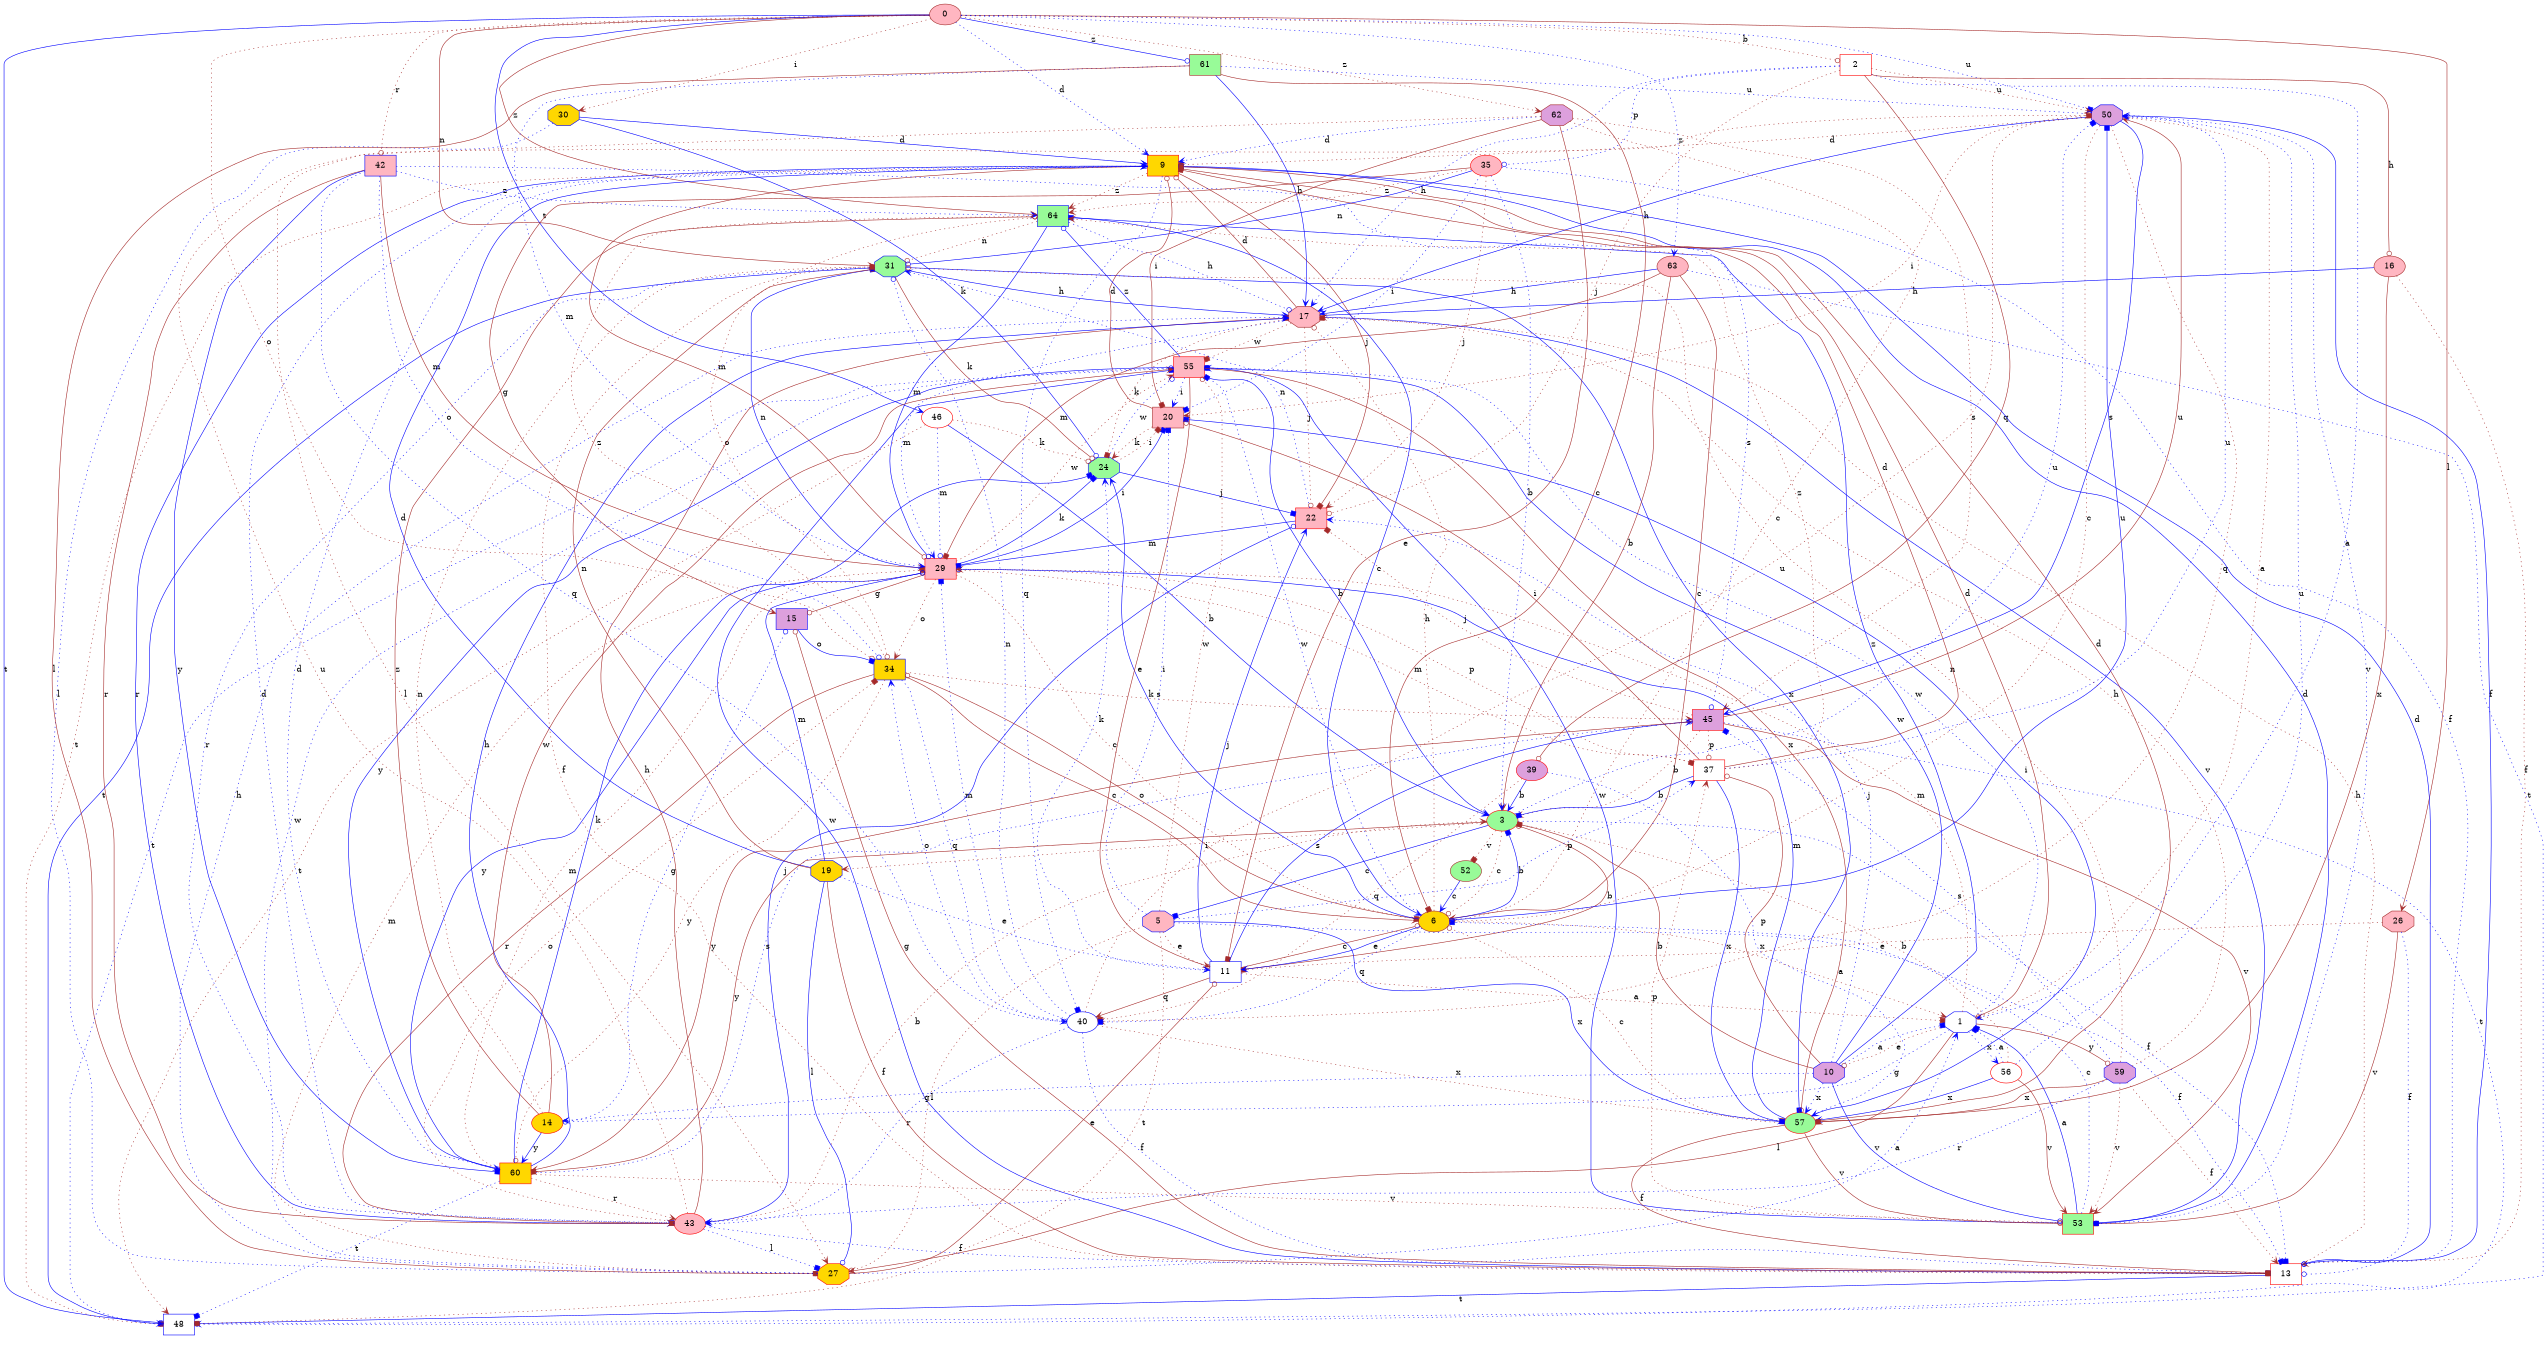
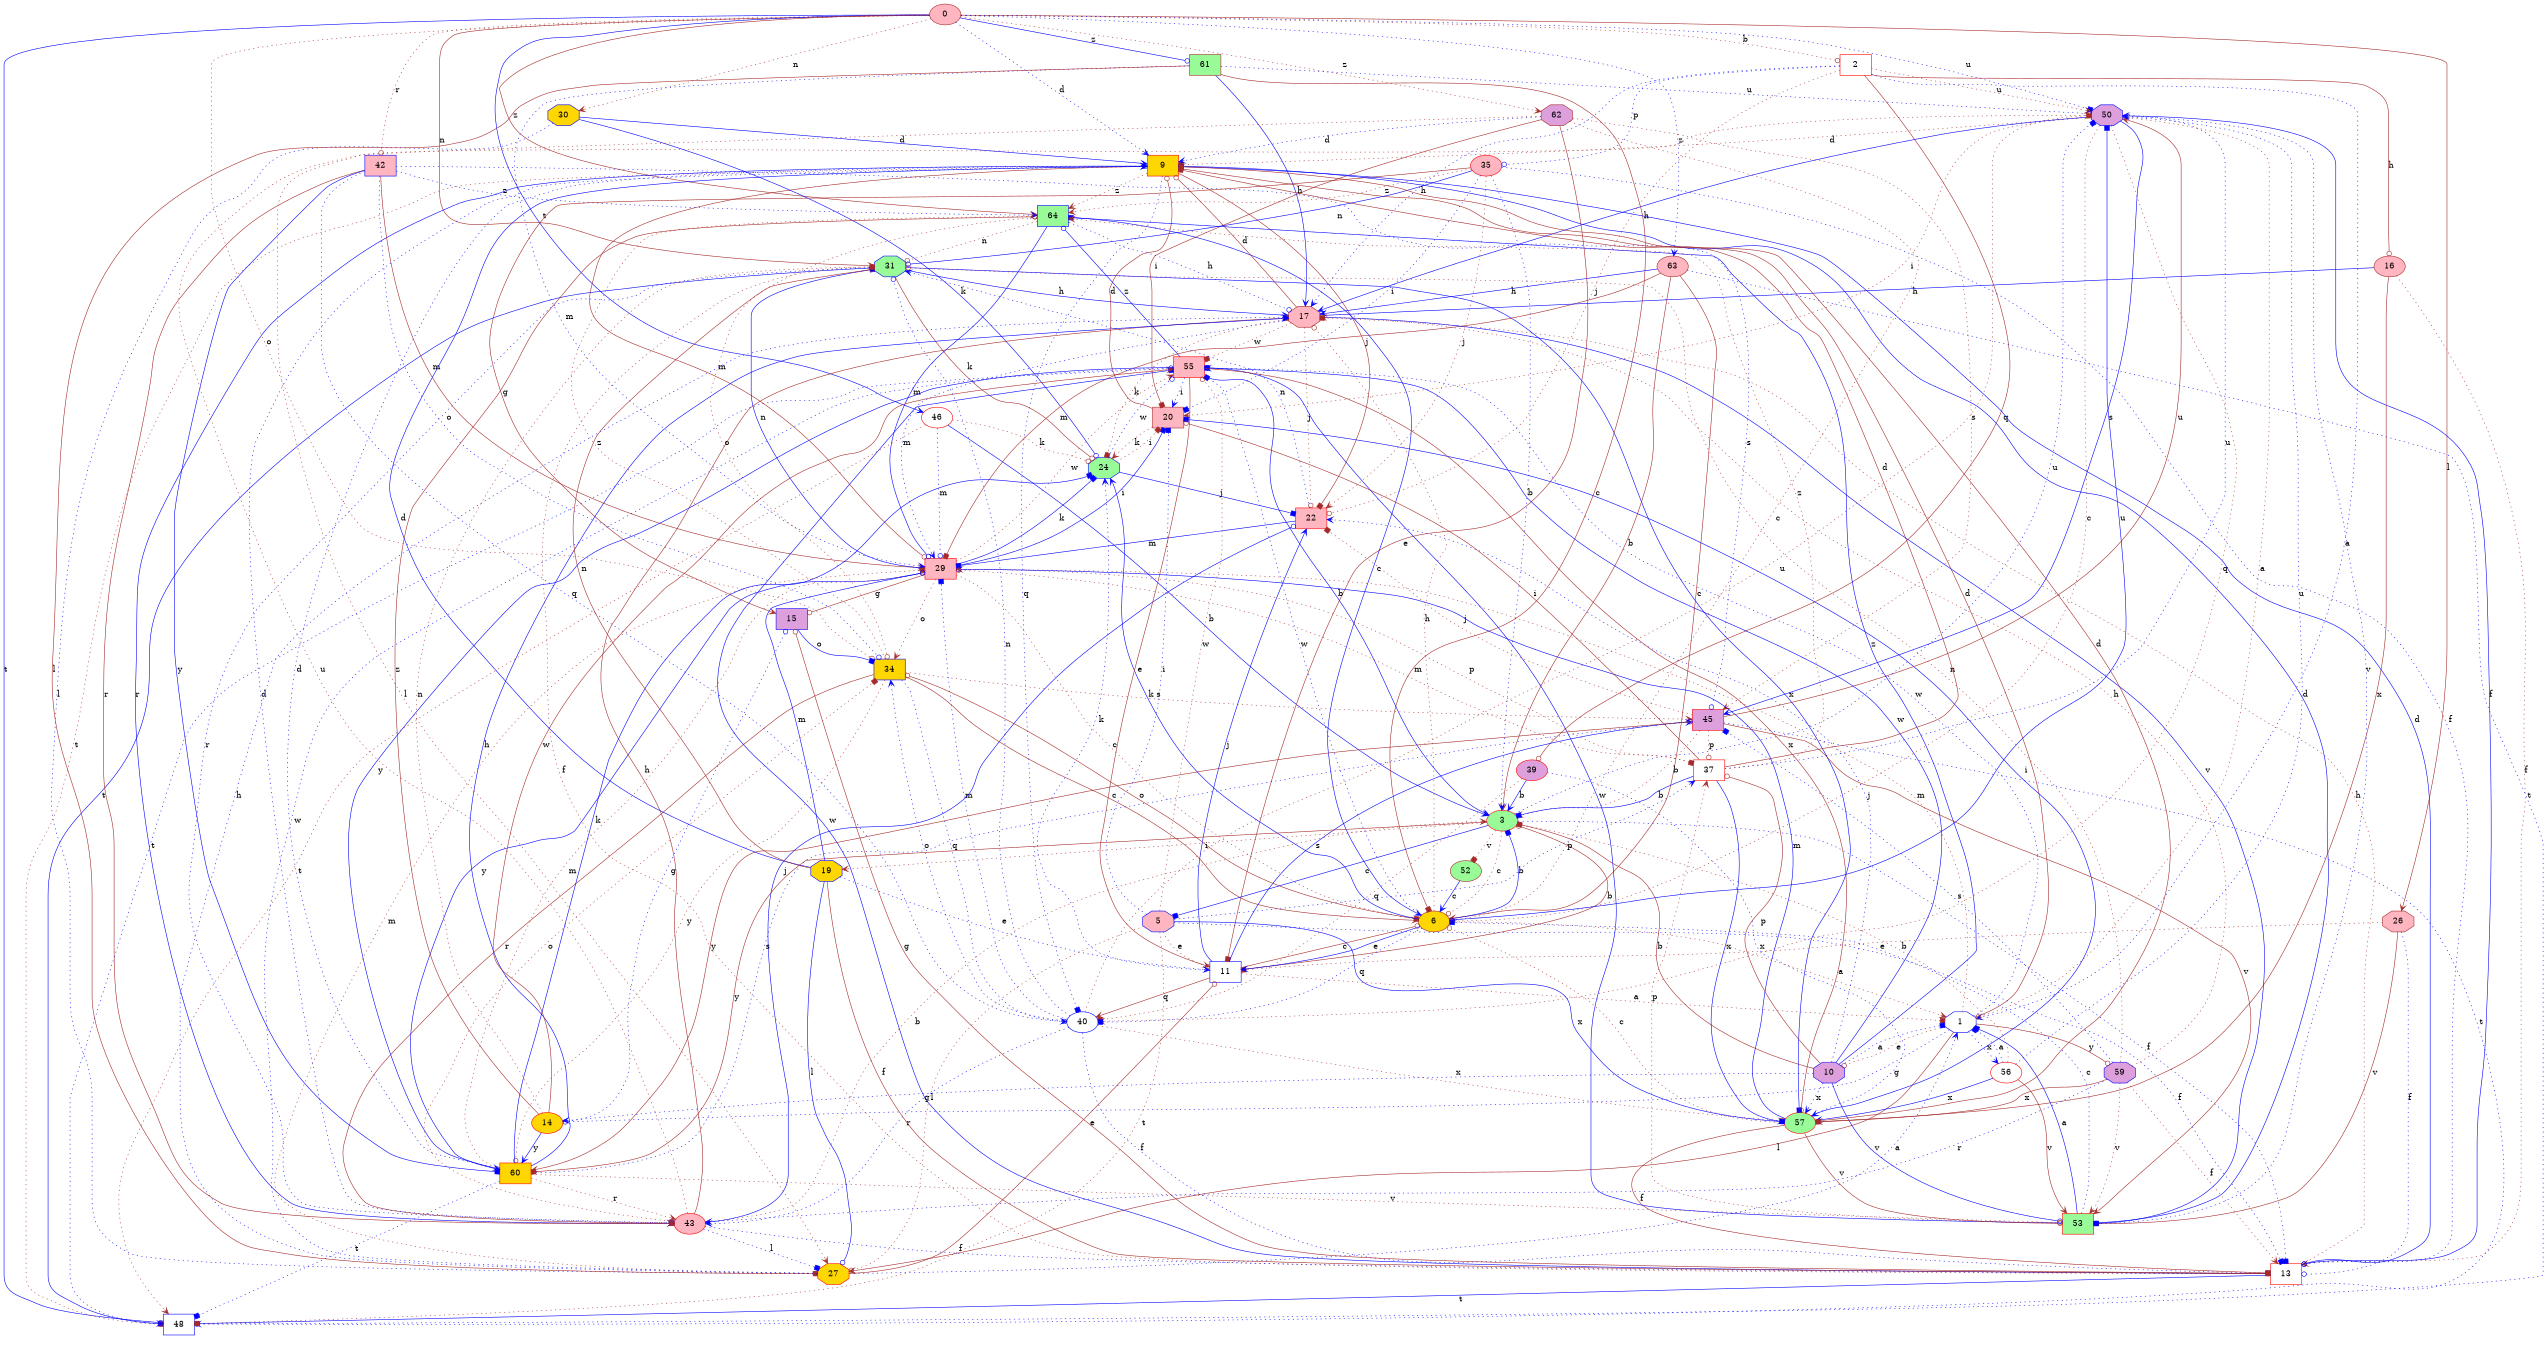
edge "0" -> "30": label "i" -> "n"
